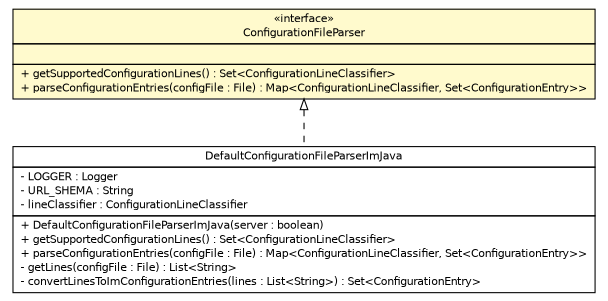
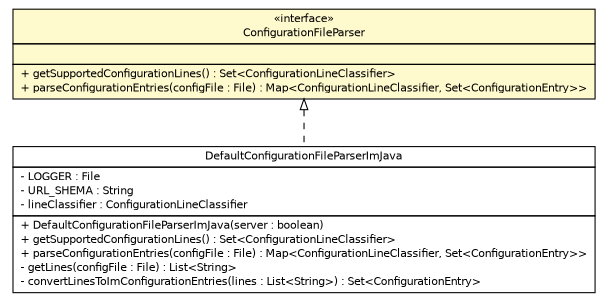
node "DefaultConfigurationFileParserImJava": text "- LOGGER : Logger" -> "- LOGGER : File"
